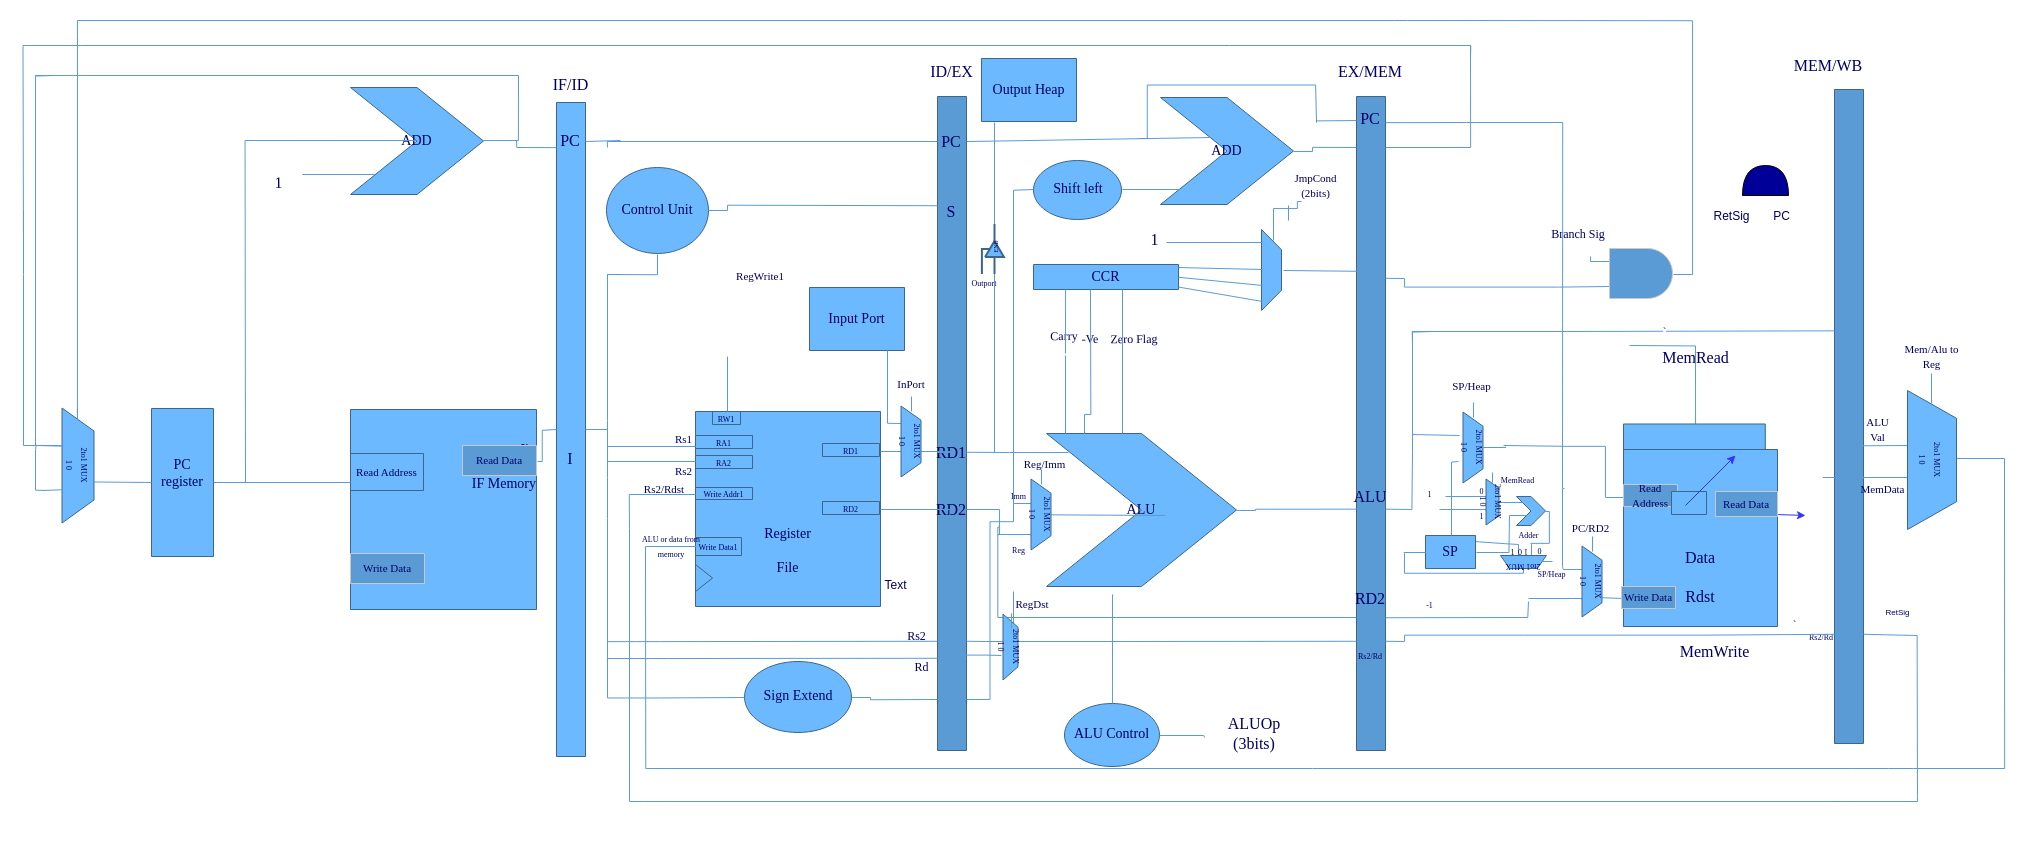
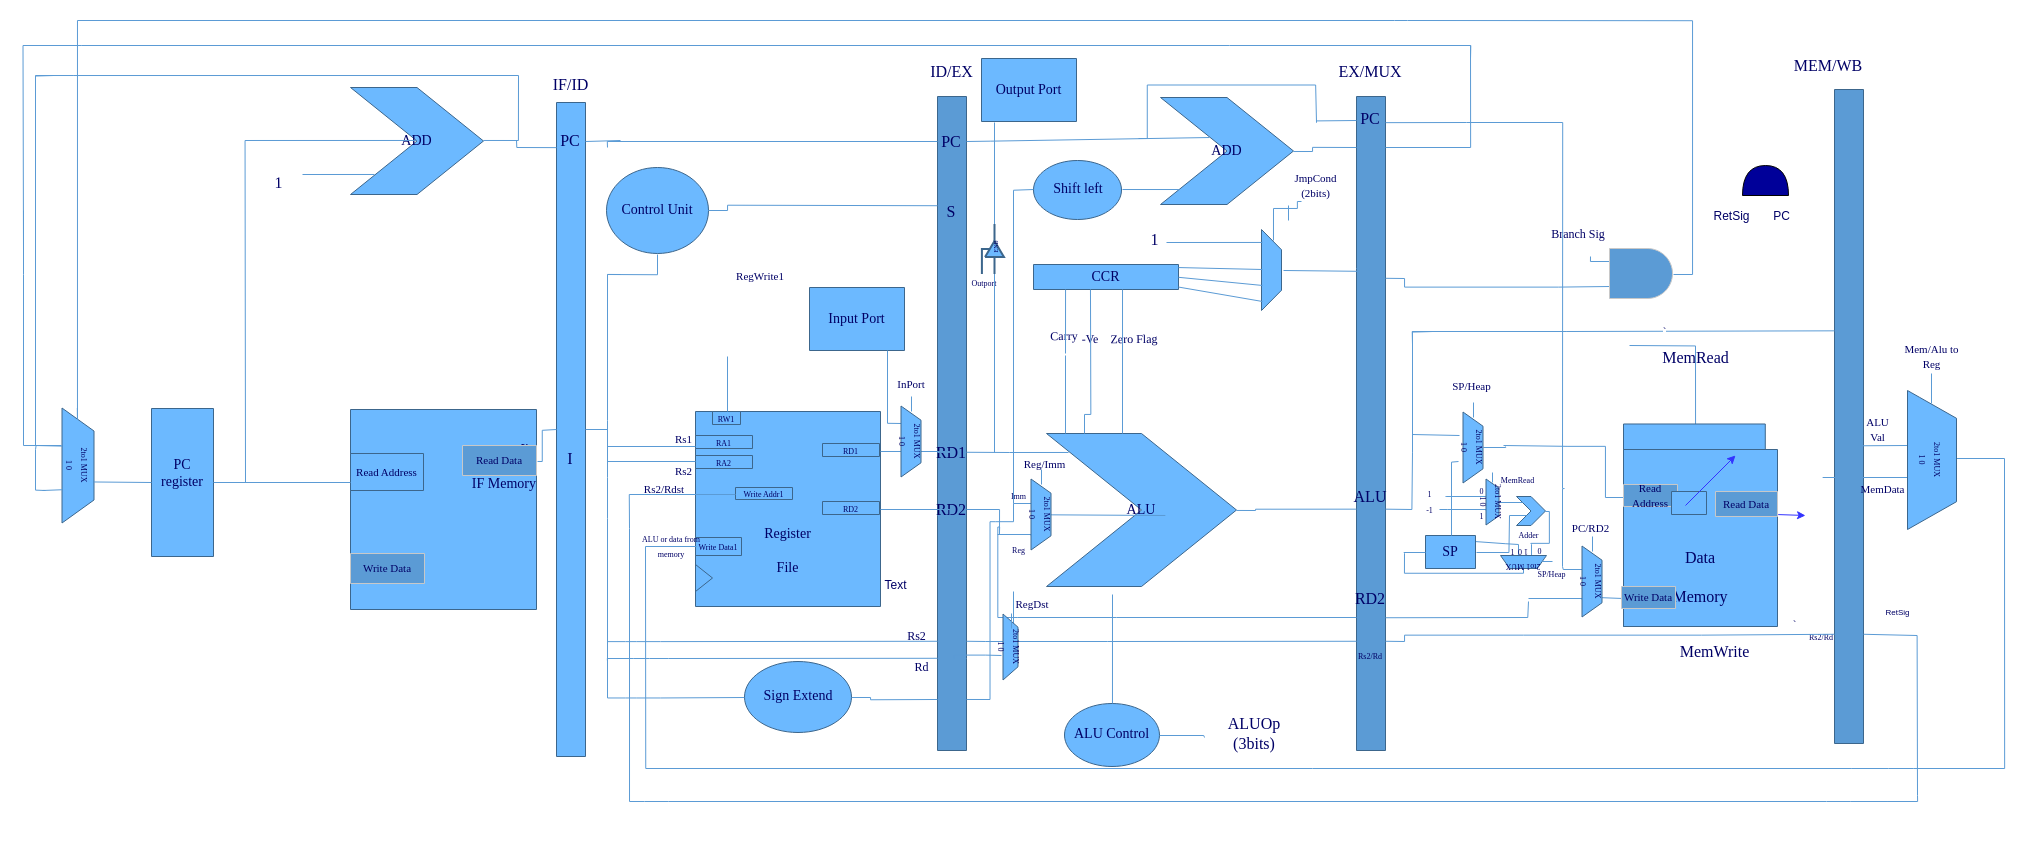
node "EX/MEM": label "EX/MEM" -> "EX/MUX"
node "Output Heap": label "Output Heap" -> "Output Port"
node "Write Addr1": moved (724, 494) -> (764, 494)
node "Data Rdst": label "Data Rdst" -> "Data Memory"
node "-1": moved (1430, 605) -> (1430, 510)
